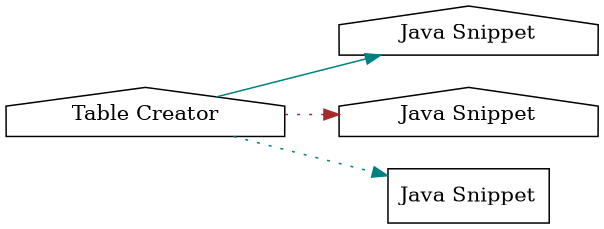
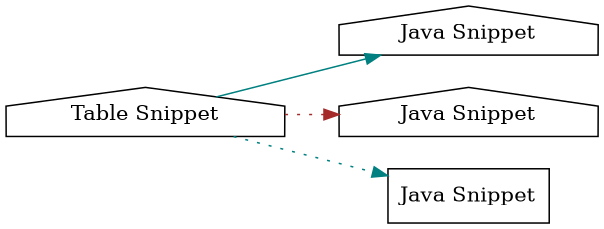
node "Table Creator": label "Table Creator" -> "Table Snippet"
